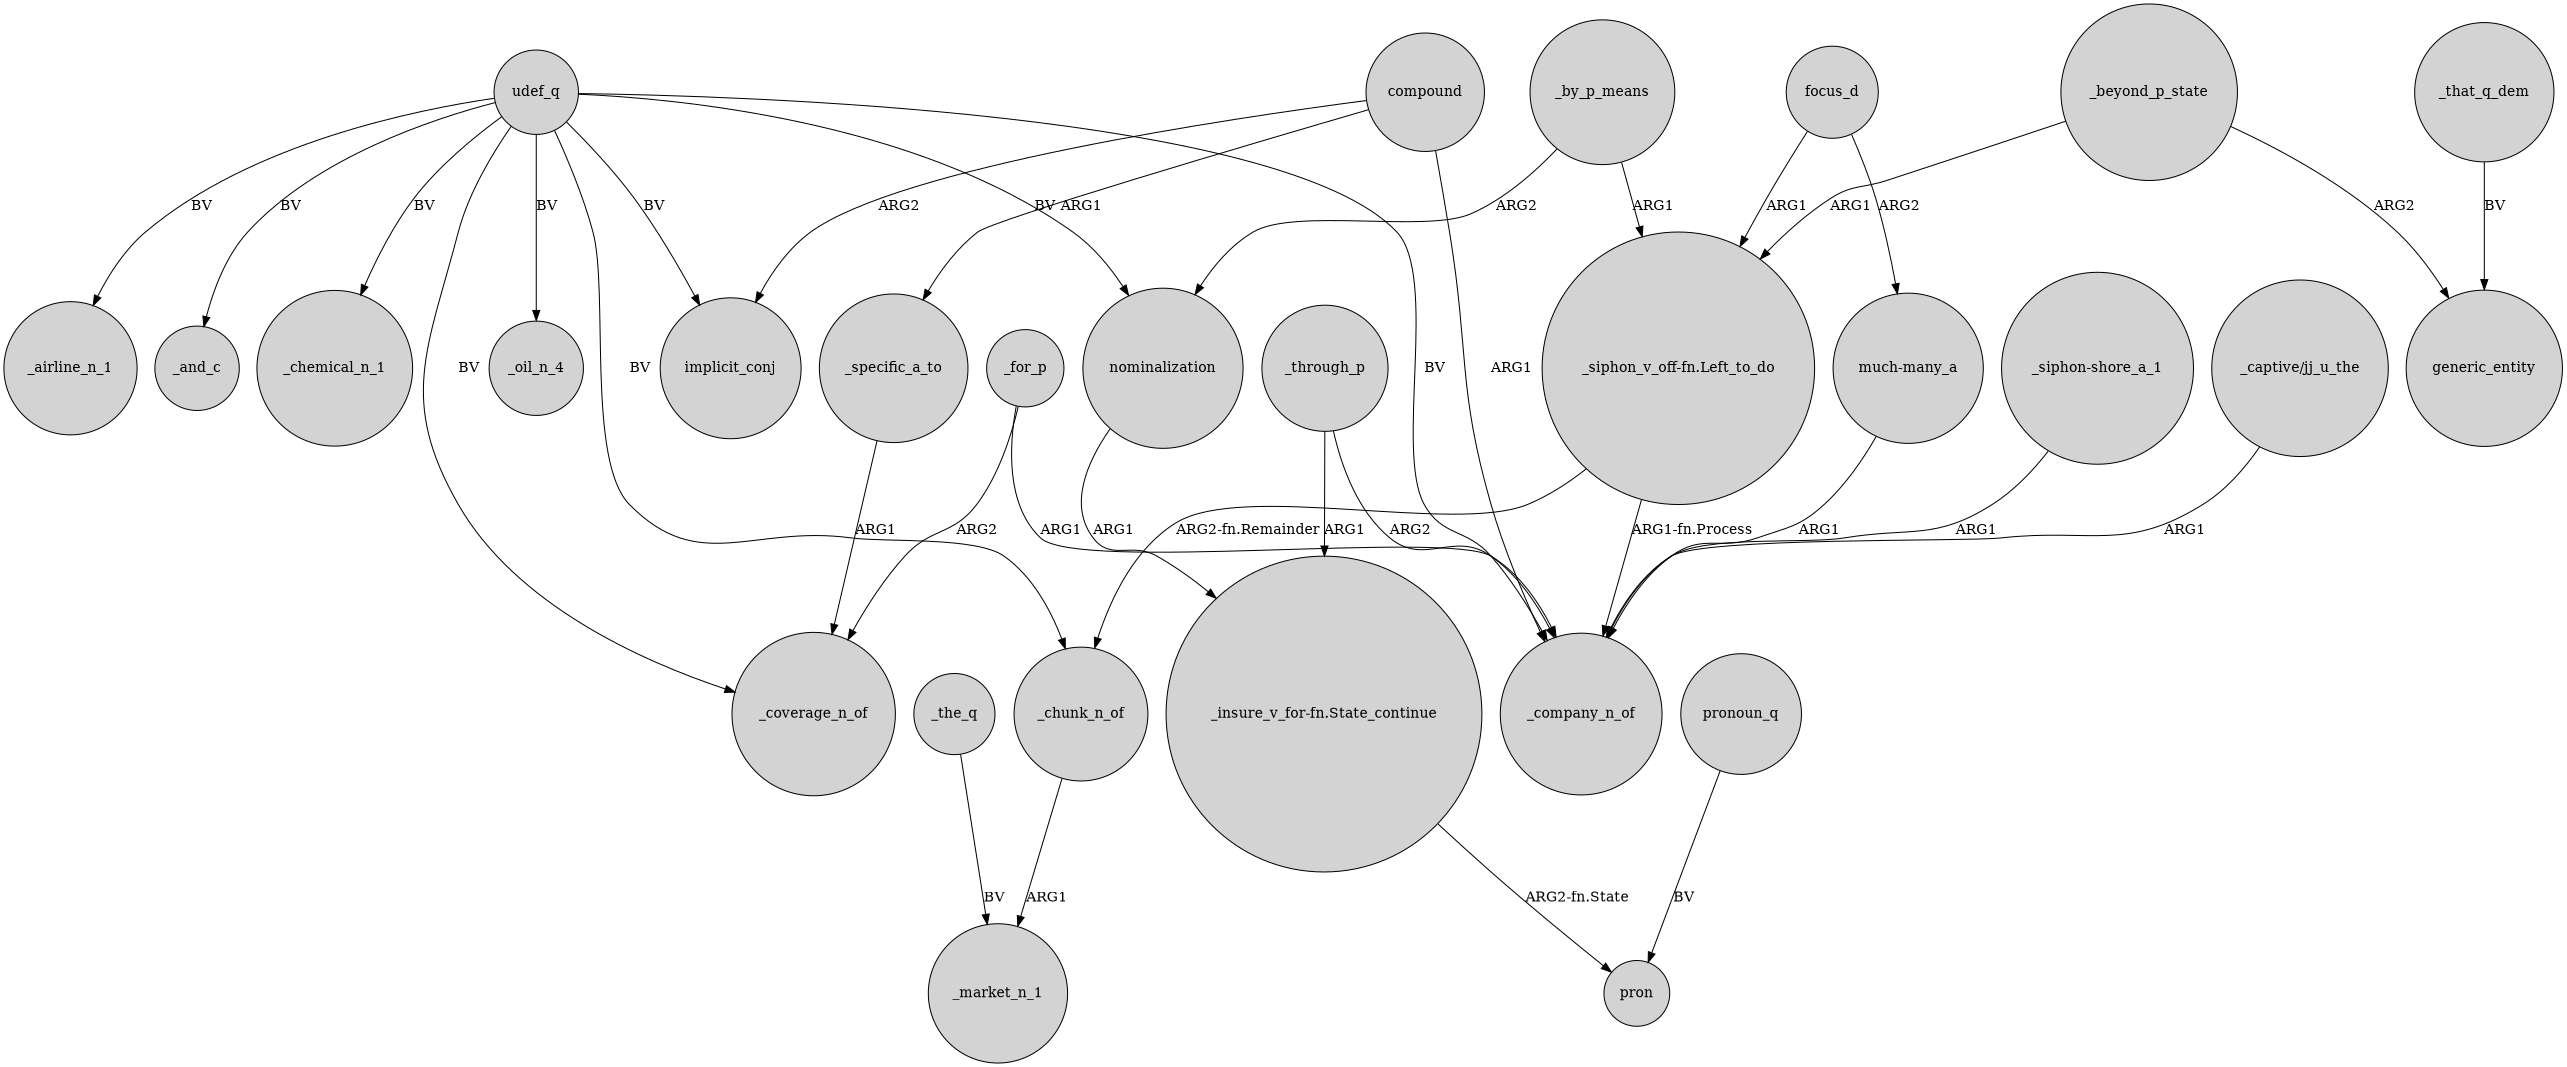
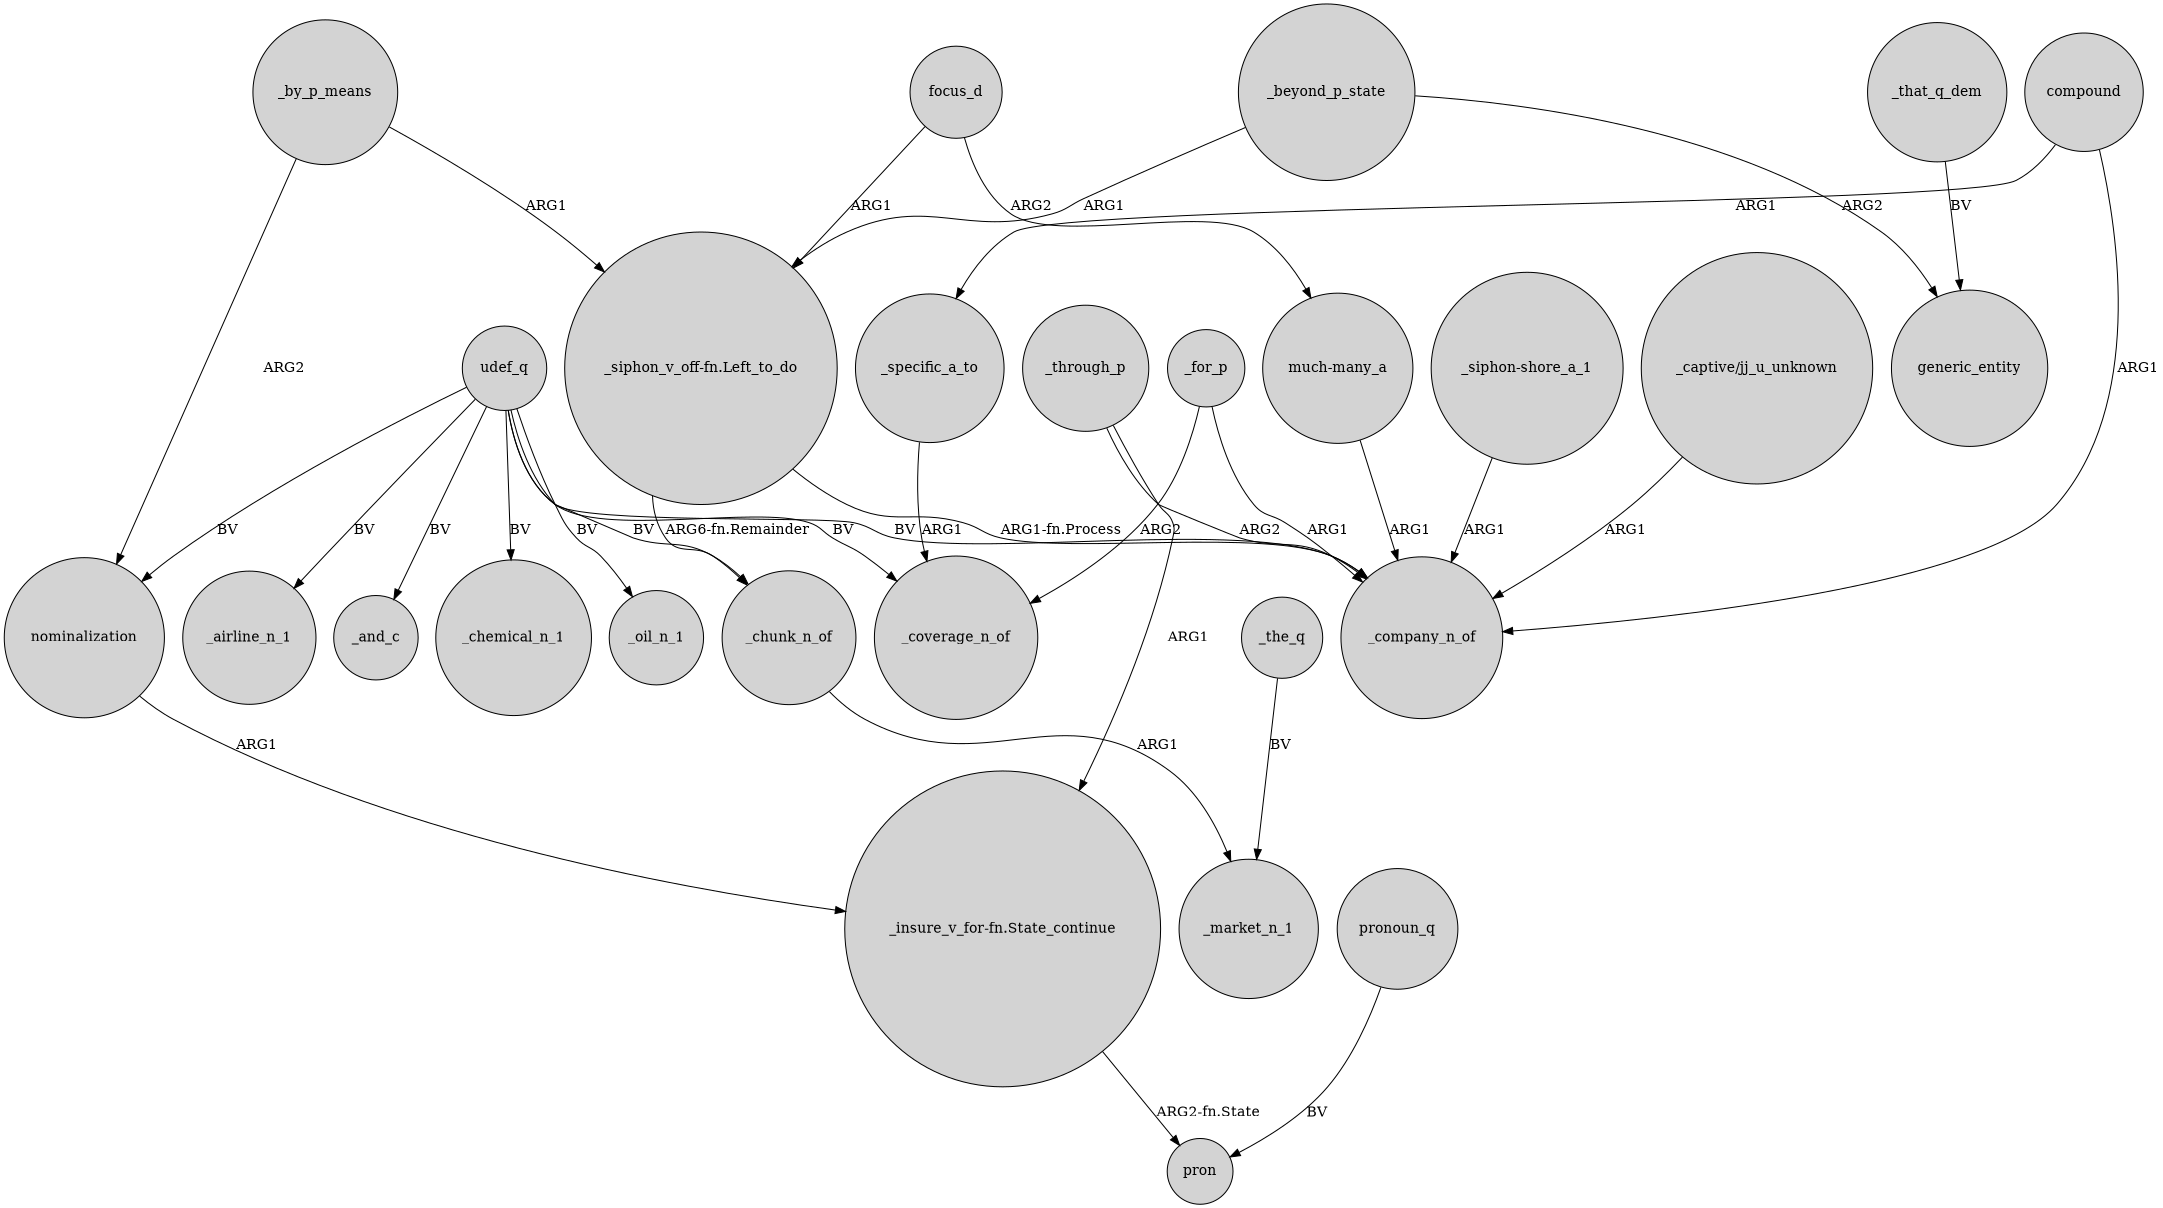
node "_oil_n_4": label "_oil_n_4" -> "_oil_n_1"
node "implicit_conj": removed
node "_captive/jj_u_the": label "_captive/jj_u_the" -> "_captive/jj_u_unknown"
edge "_siphon_v_off-fn.Left_to_do" -> "_chunk_n_of": label "ARG2-fn.Remainder" -> "ARG6-fn.Remainder"
